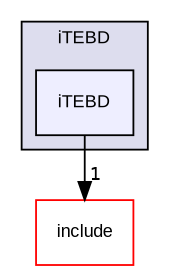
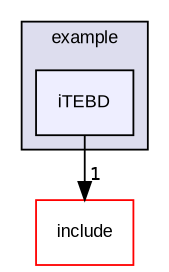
cluster "iTEBD": label "iTEBD" -> "example"
